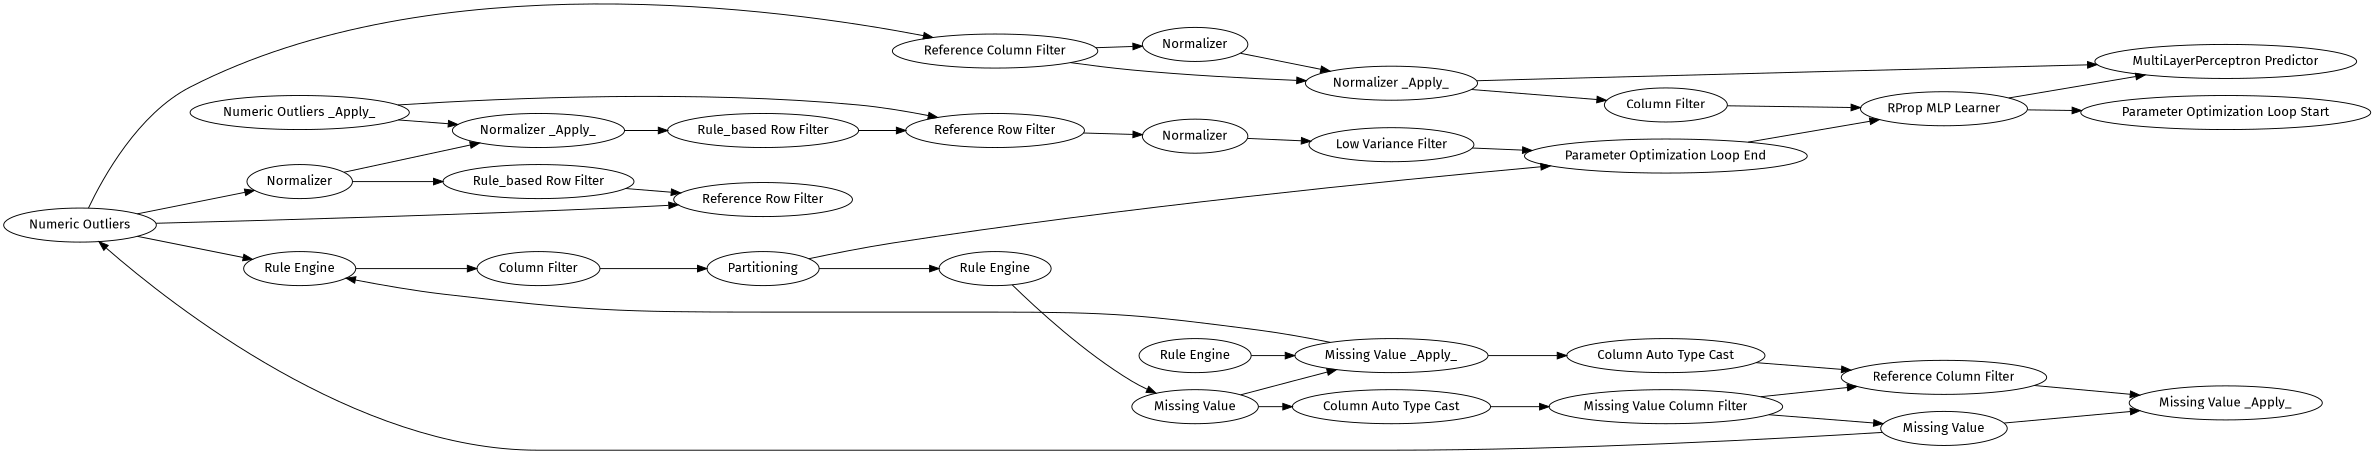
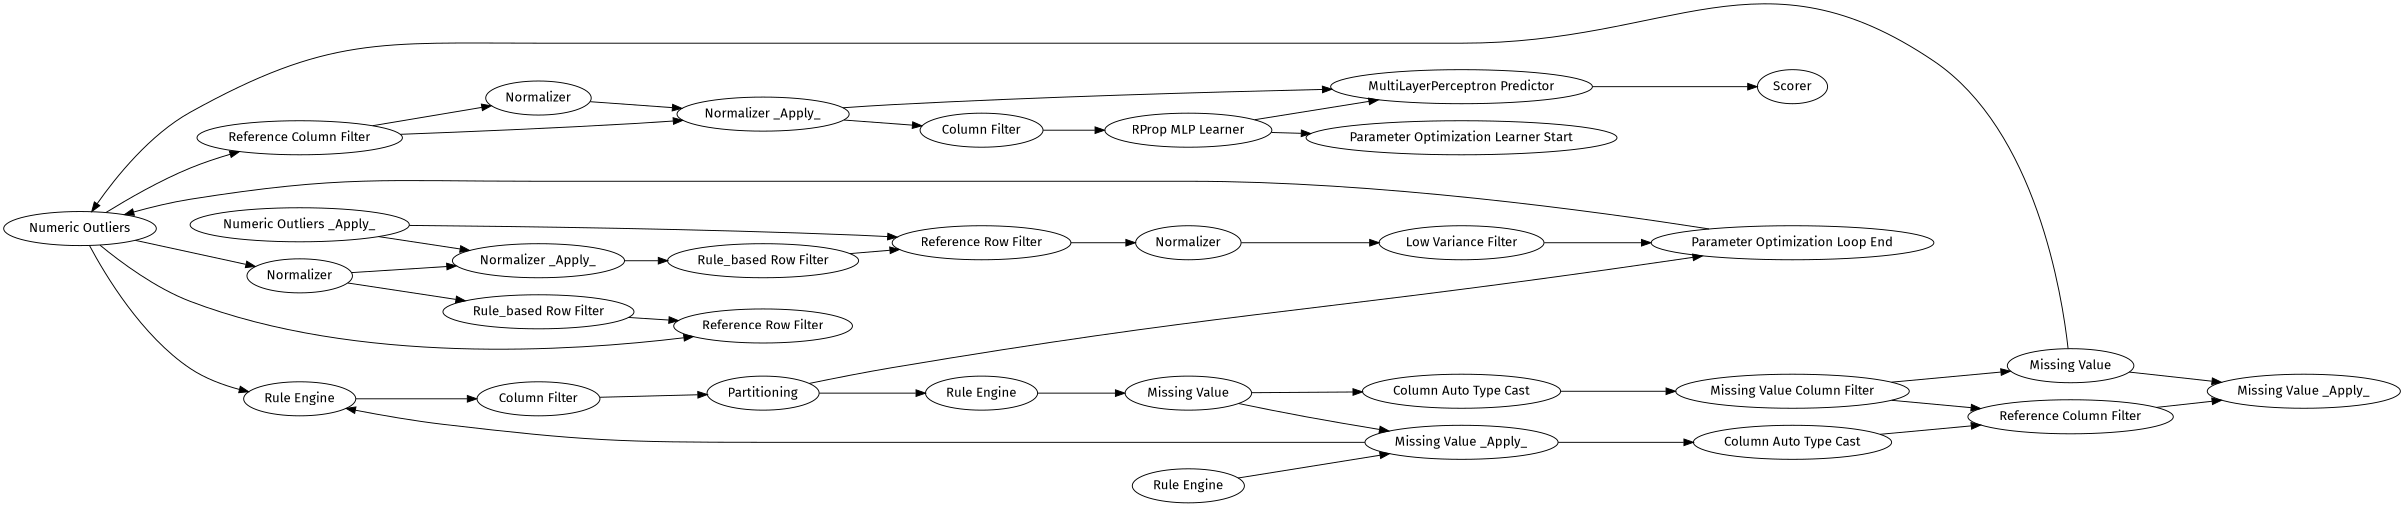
node "Scorer": added
node "Parameter Optimization Loop Start": label "Parameter Optimization Loop Start" -> "Parameter Optimization Learner Start"
edge "Parameter Optimization Loop End" -> "RProp MLP Learner": now "Parameter Optimization Loop End" -> "Numeric Outliers"
